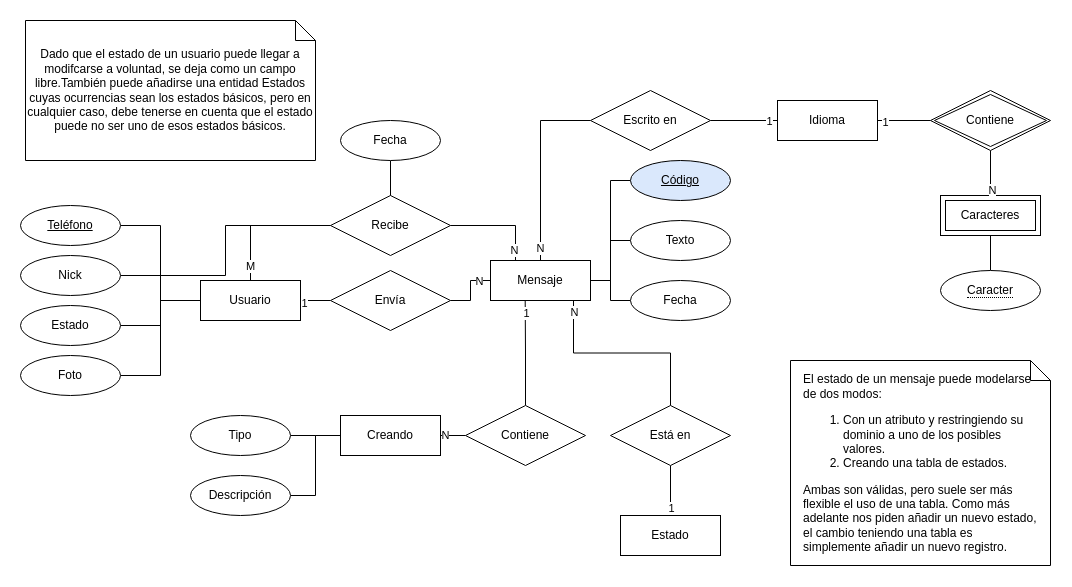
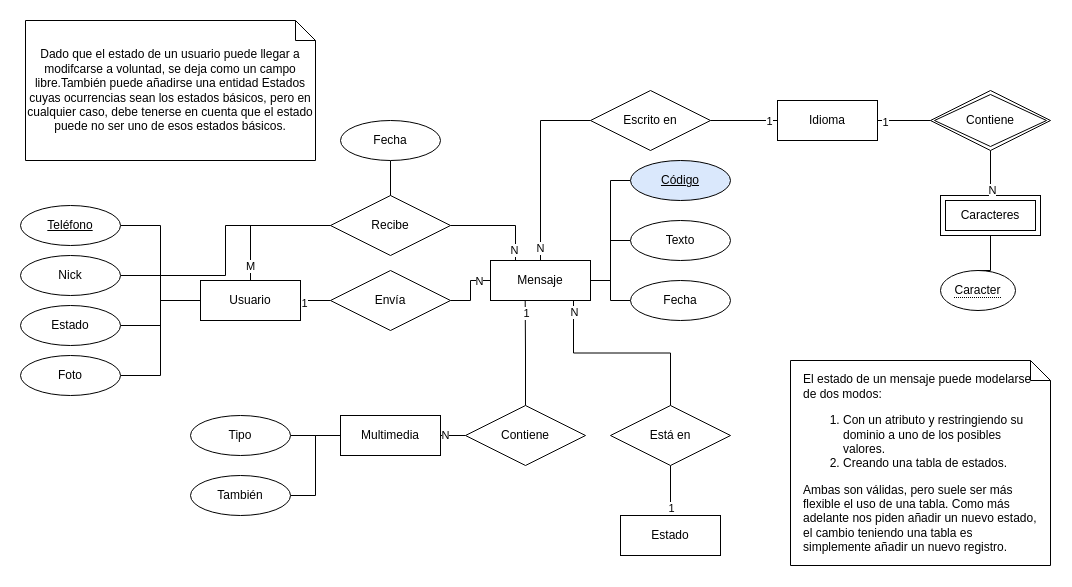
node "Caracter": size 100x40 -> 75x40
node "Creando": label "Creando" -> "Multimedia"
node "Descripción": label "Descripción" -> "También"
